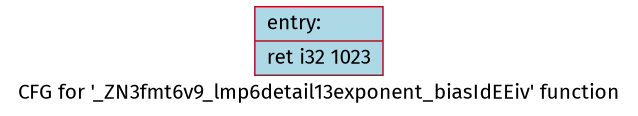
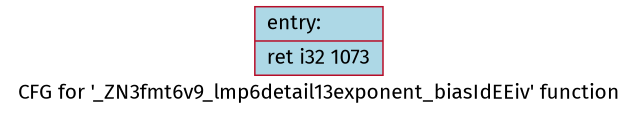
node "entry:": text "ret i32 1023" -> "ret i32 1073"
